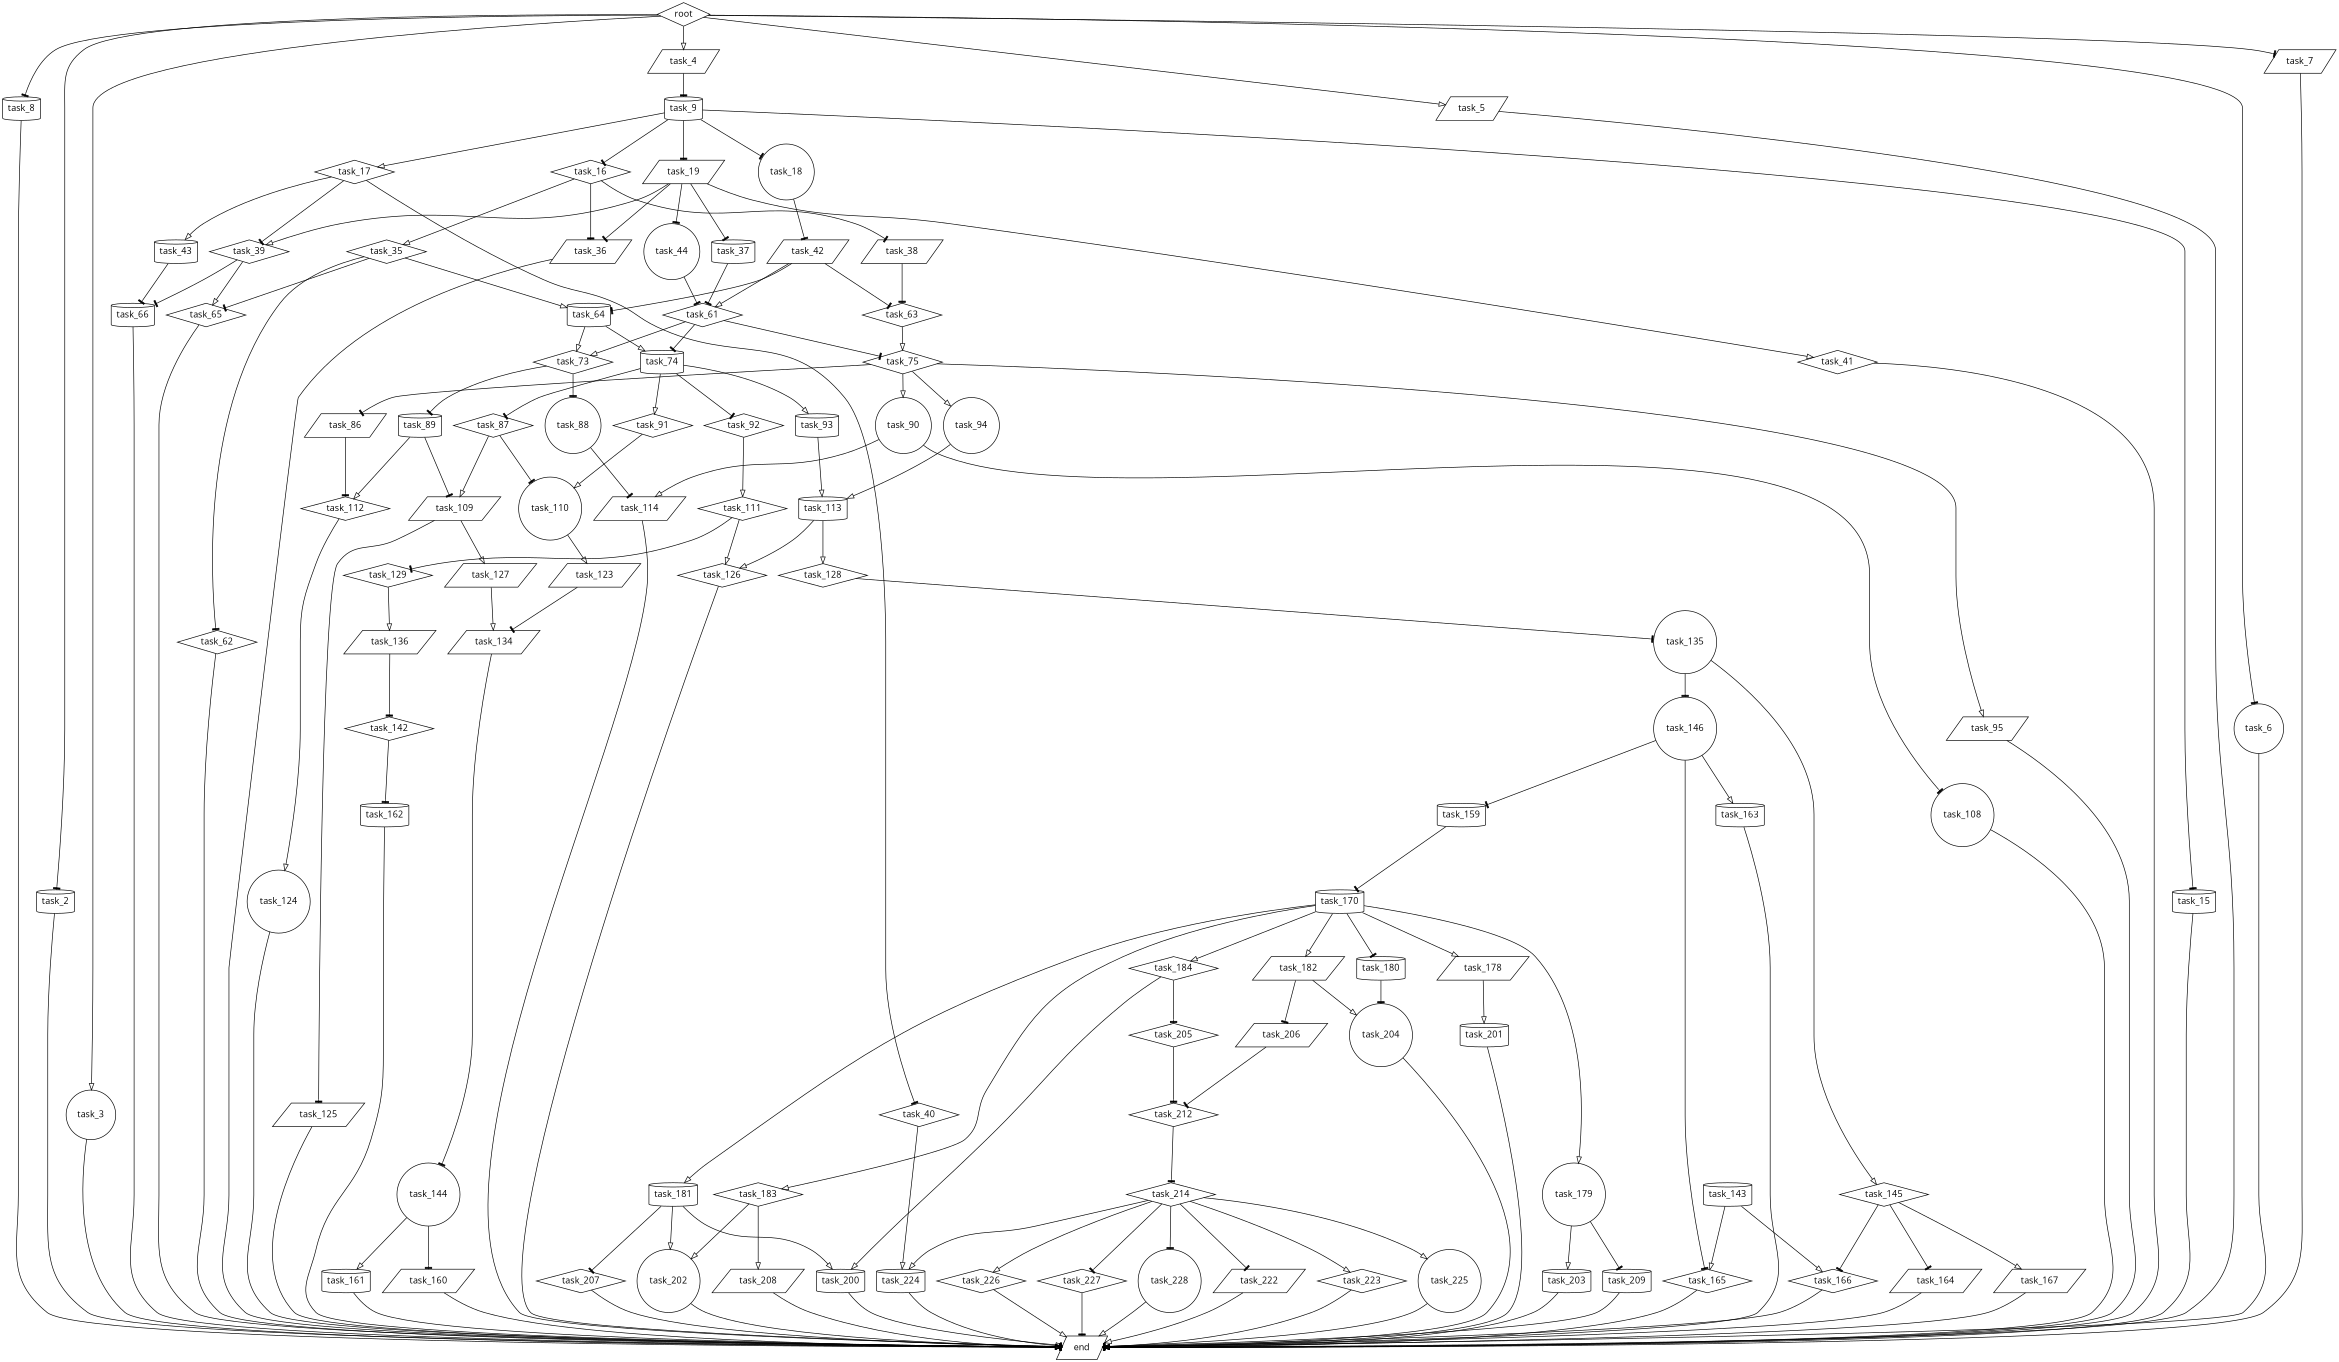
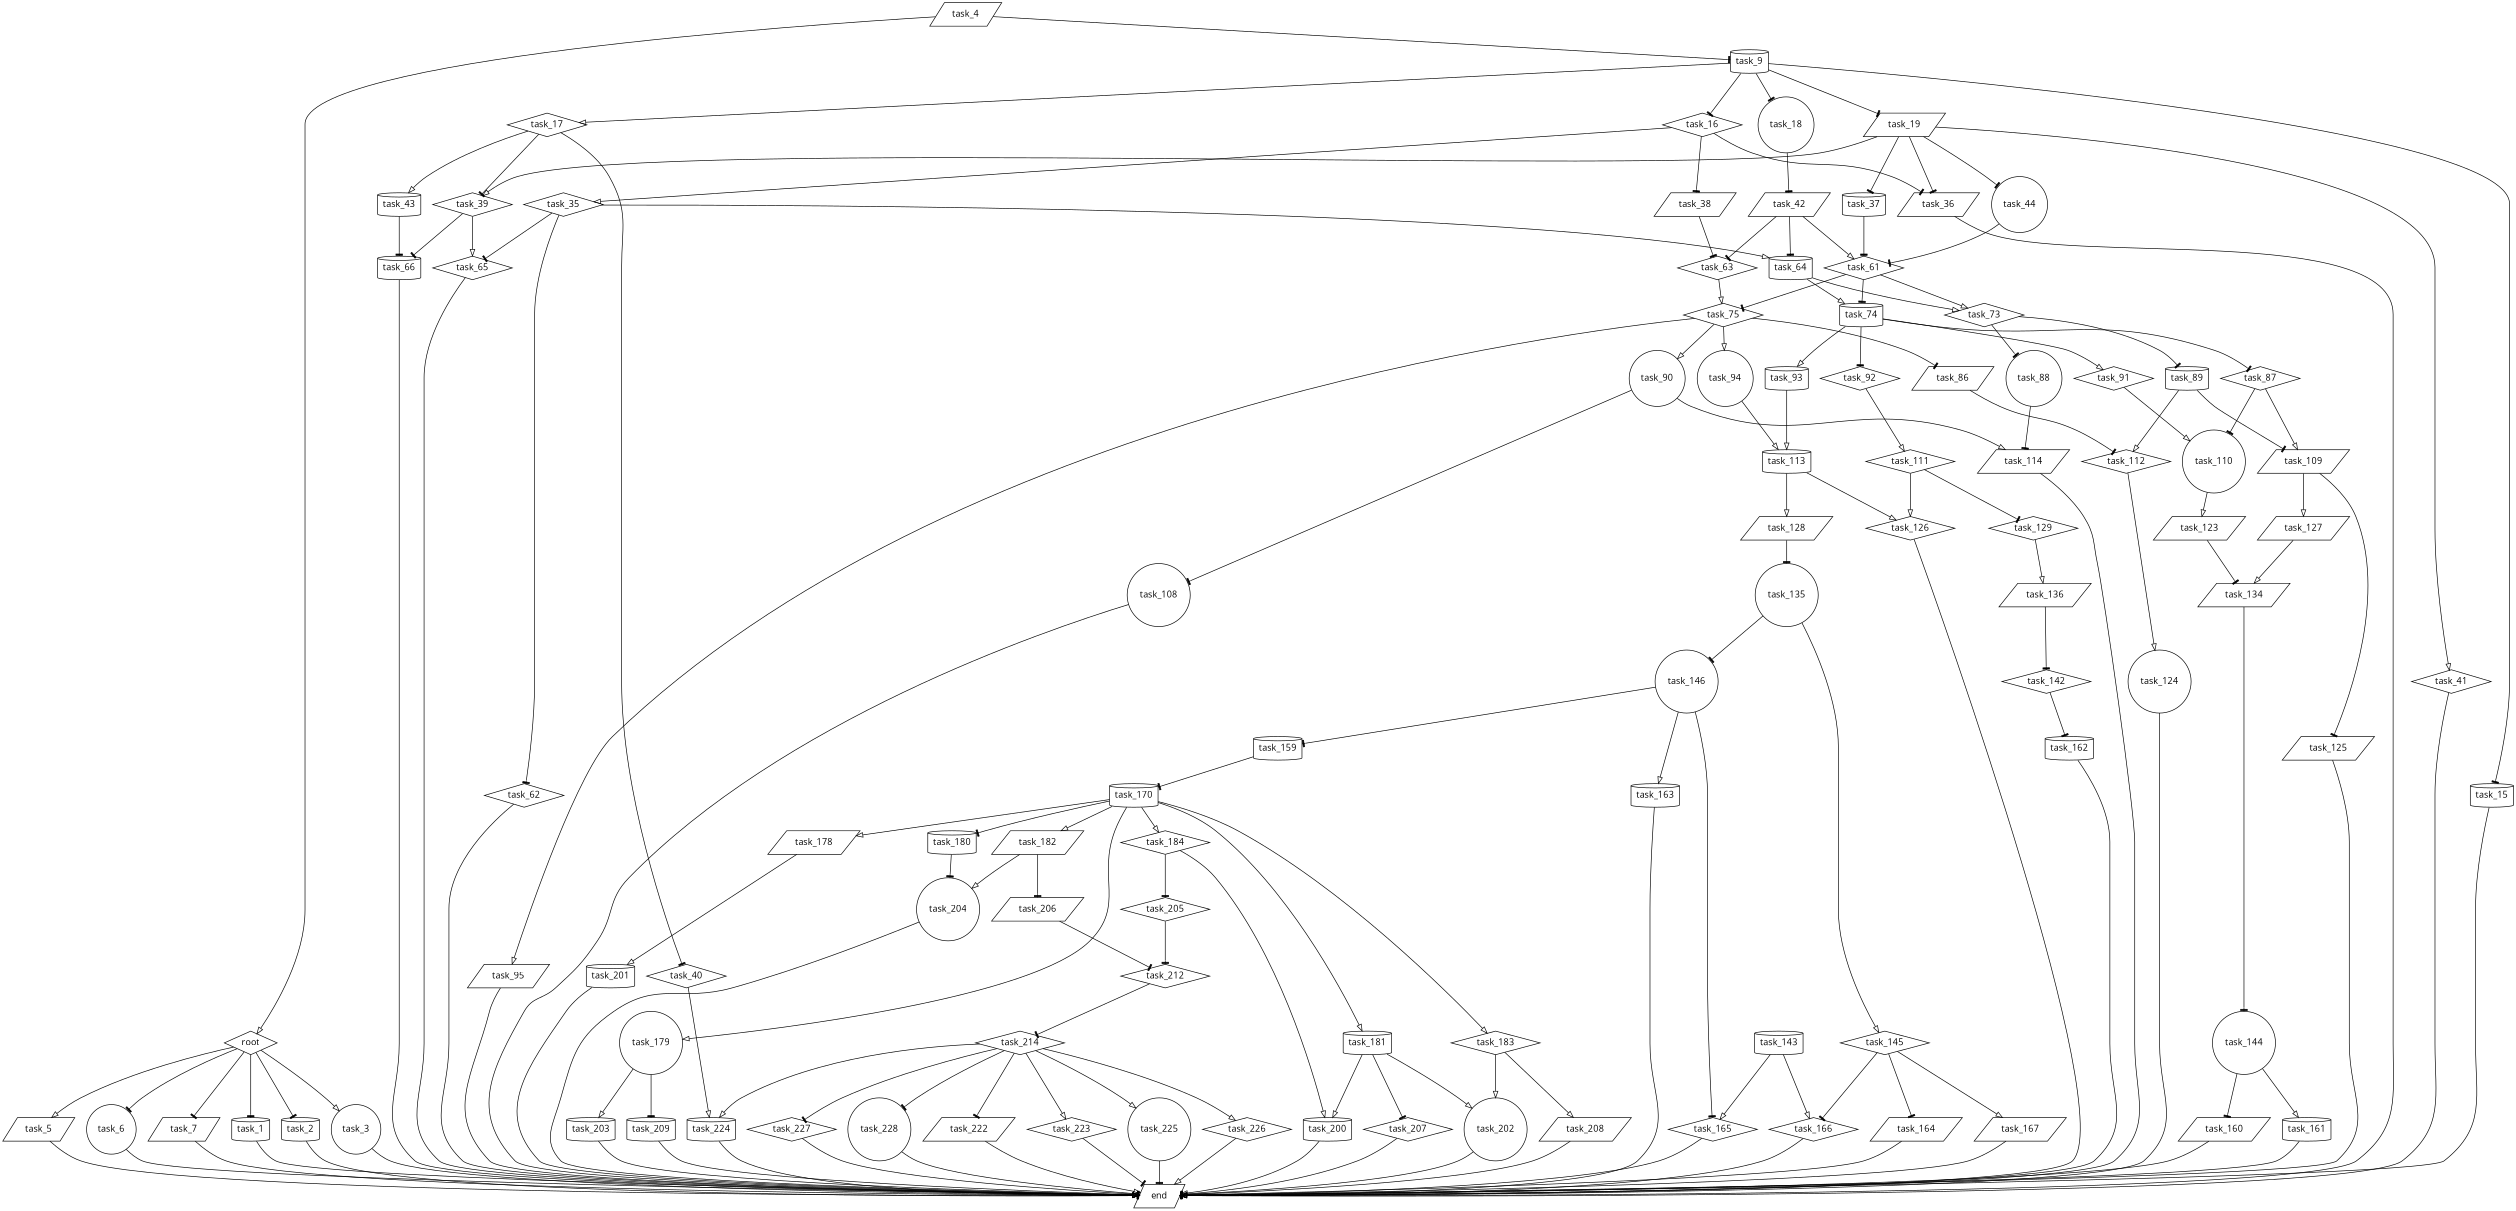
edge "root" -> "task_4": reversed
node "task_8": label "task_8" -> "task_1"
node "task_128": shape diamond -> parallelogram
